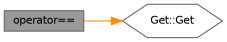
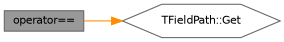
node "Get::Get": label "Get::Get" -> "TFieldPath::Get"
